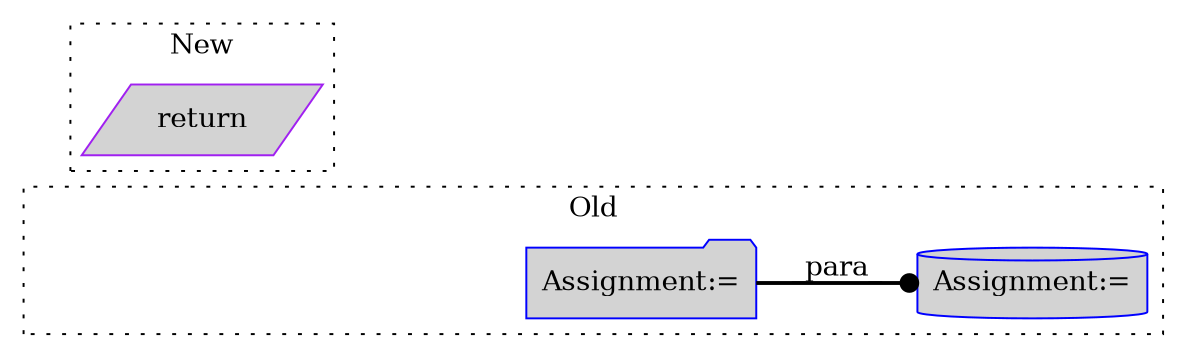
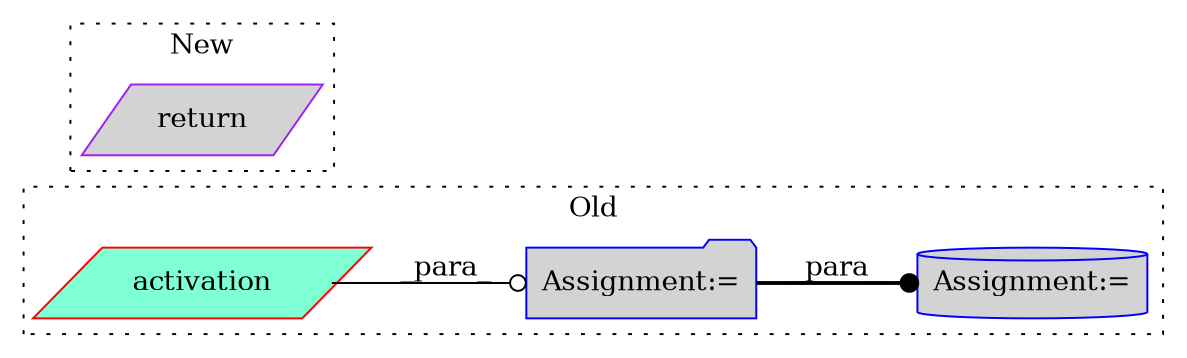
node "activation": added
